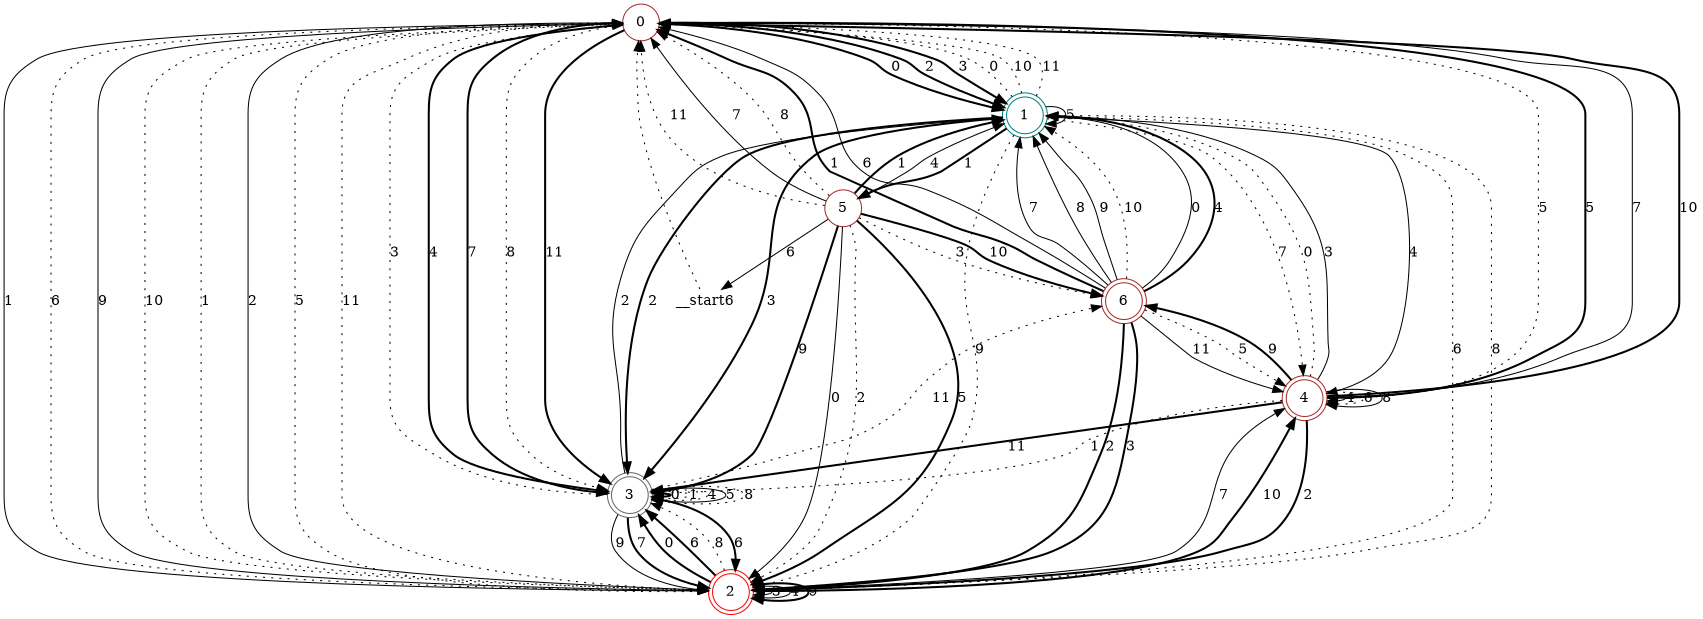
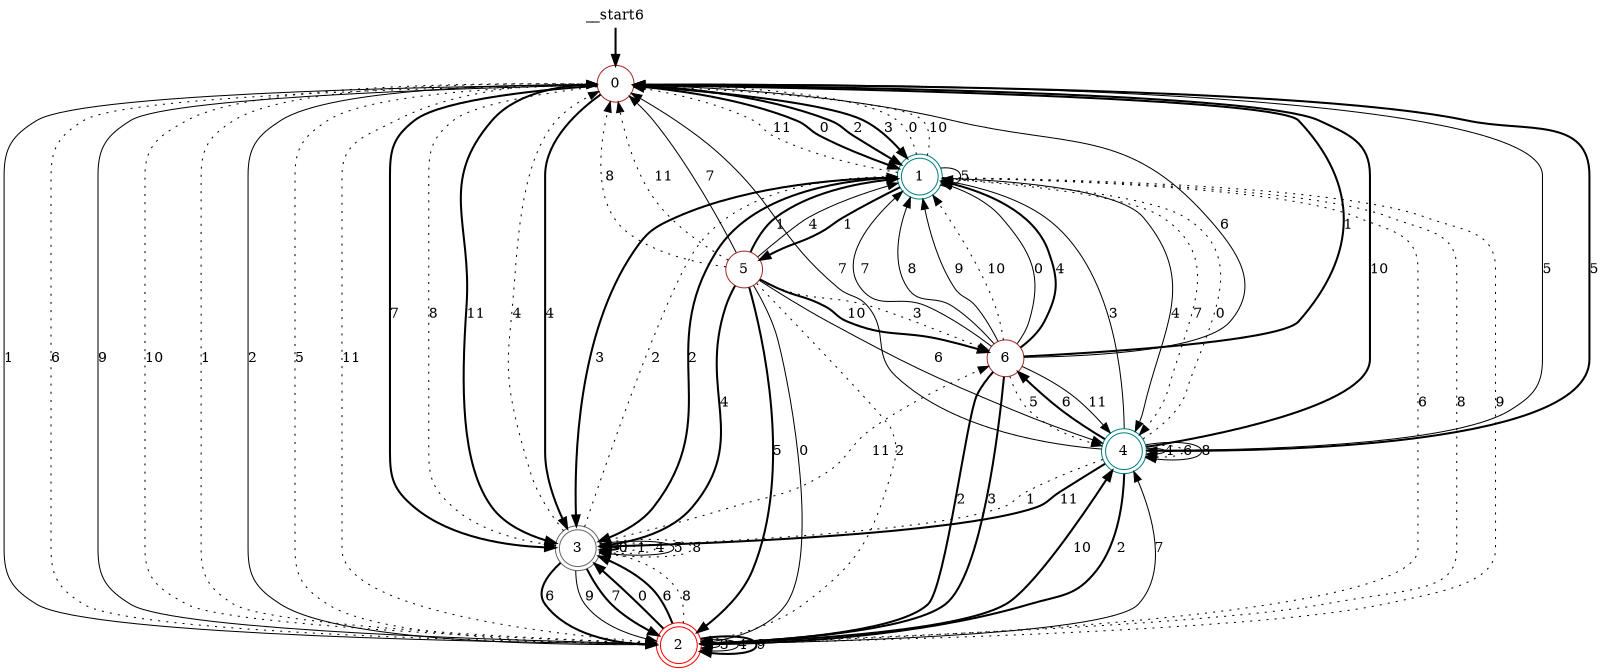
edge "0" -> "4": style dotted -> solid
edge "__start6" -> "0": style dotted -> bold
edge "3" -> "1": style solid -> dotted
edge "5" -> "__start6": now "5" -> "4"
edge "3" -> "0": label "3" -> "4"
node "6": shape doublecircle -> circle
edge "5" -> "3": label "9" -> "4"
edge "4" -> "6": label "9" -> "6"
node "4": color brown -> teal
